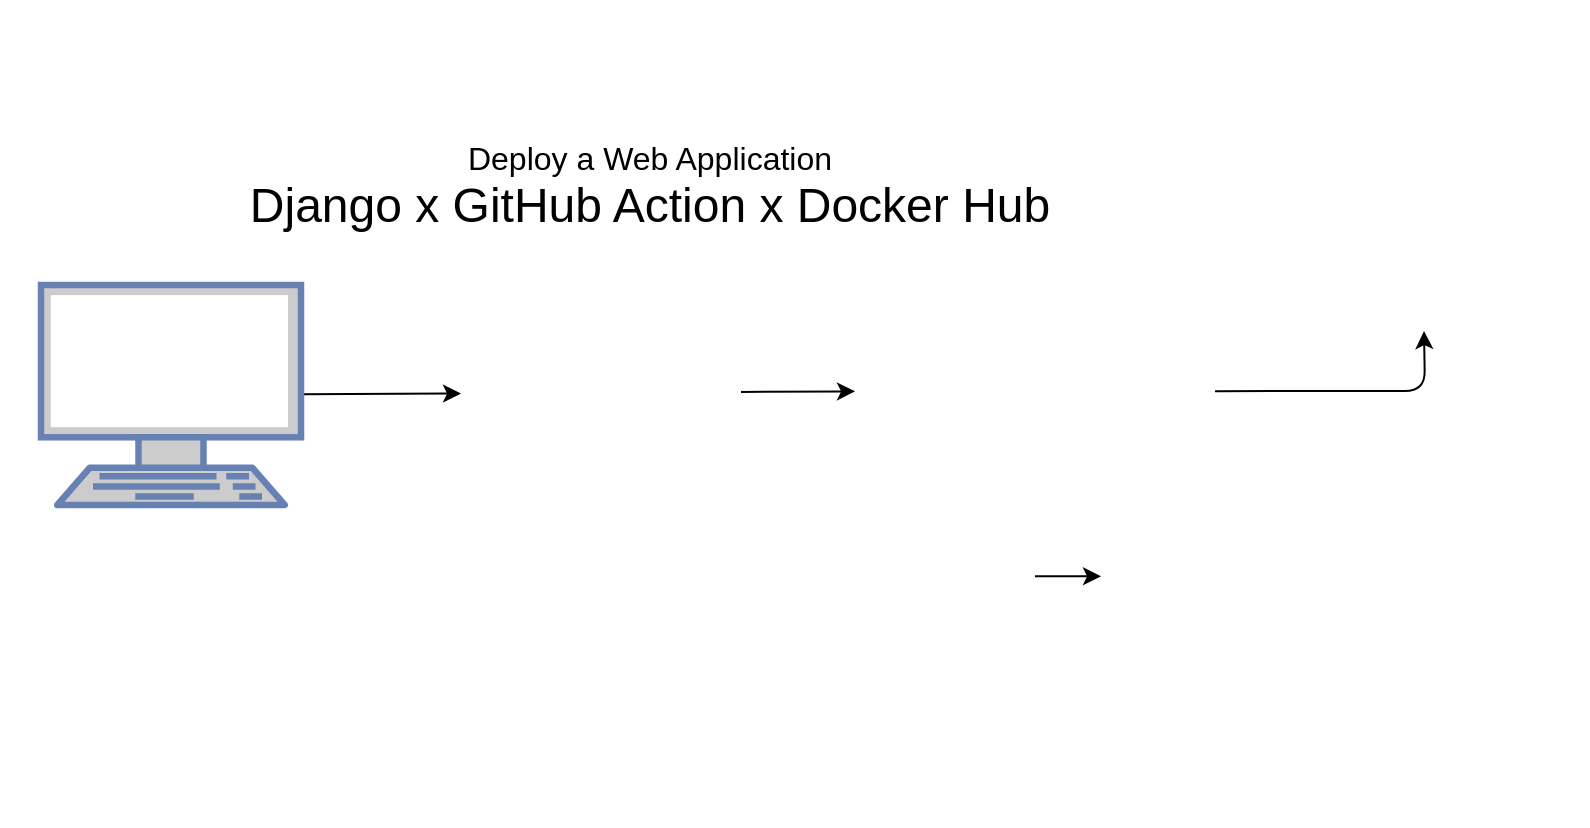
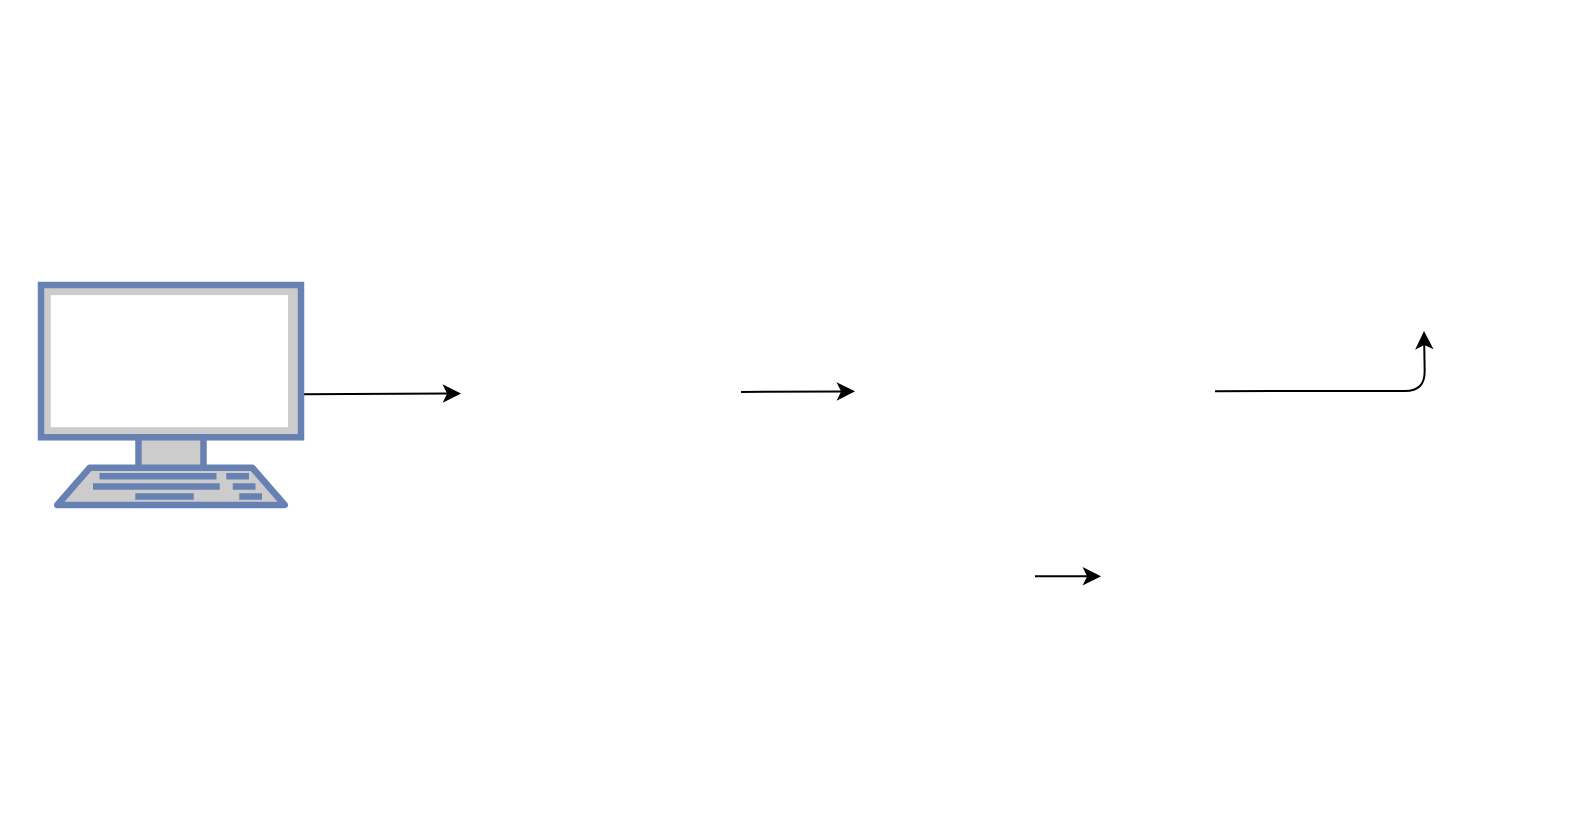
node "Deploy a Web Application Django x GitHub Action x Docker Hub": removed
